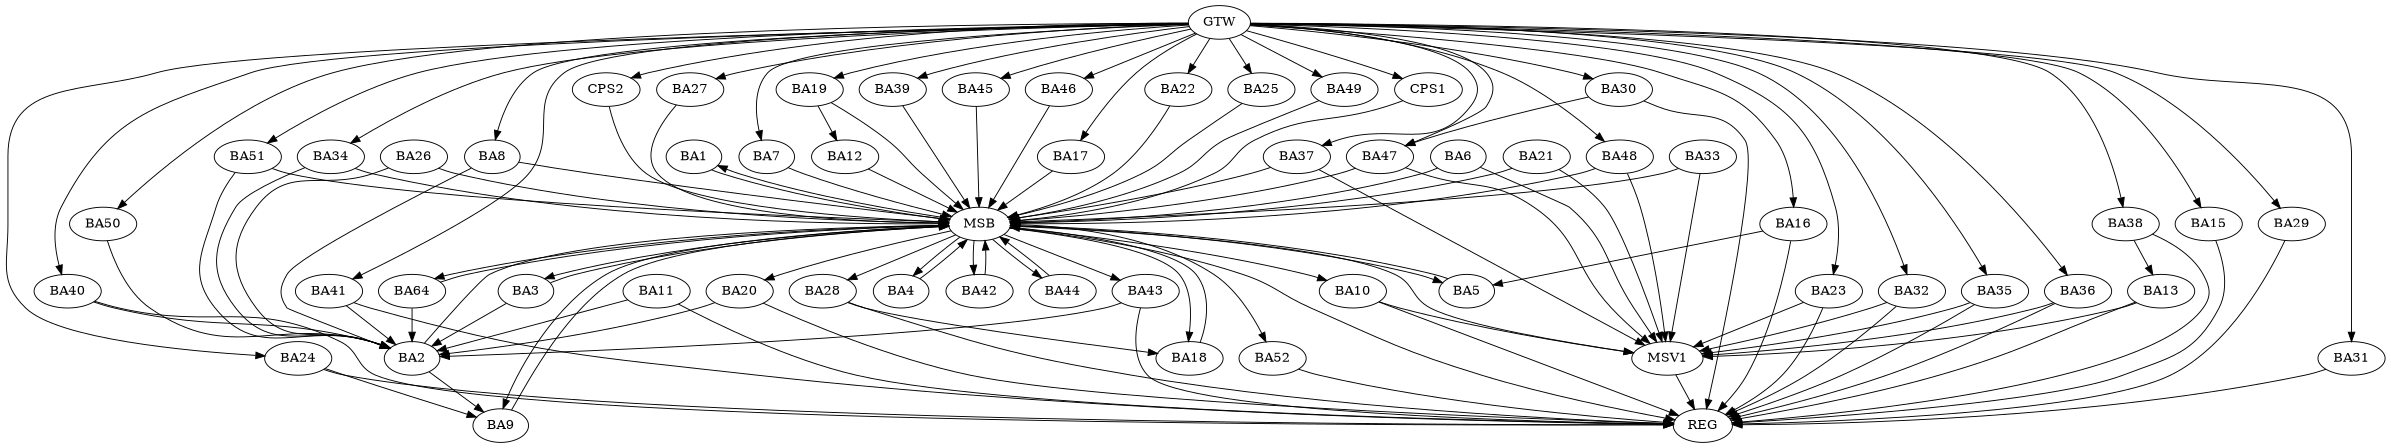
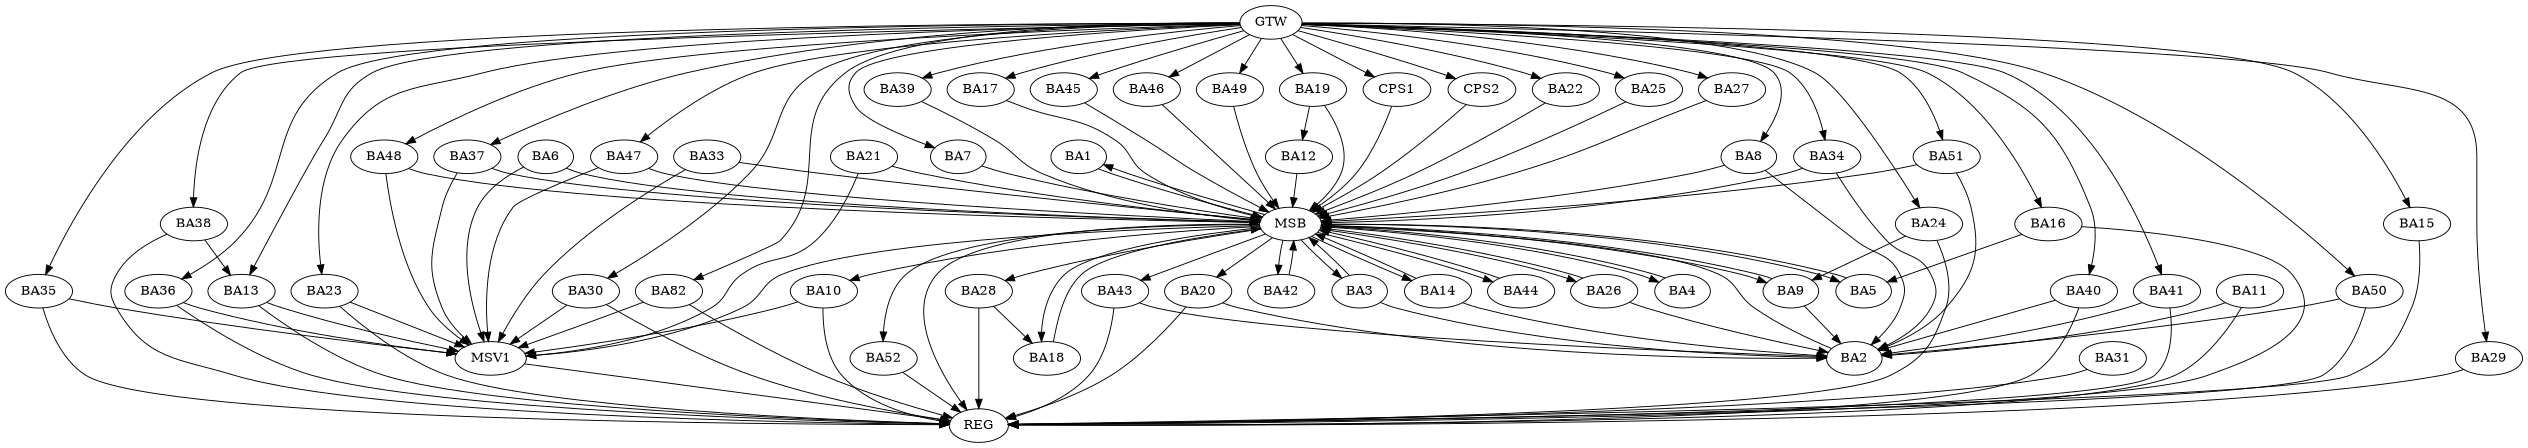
edge "GTW" -> "BA31": now "GTW" -> "BA13"
edge "BA30" -> "BA47": now "BA30" -> "MSV1"
edge "MSB" -> "BA26": added
node "BA64": label "BA64" -> "BA14"
node "BA32": label "BA32" -> "BA82"
edge "BA2" -> "BA9": reversed
edge "BA50" -> "REG": added
